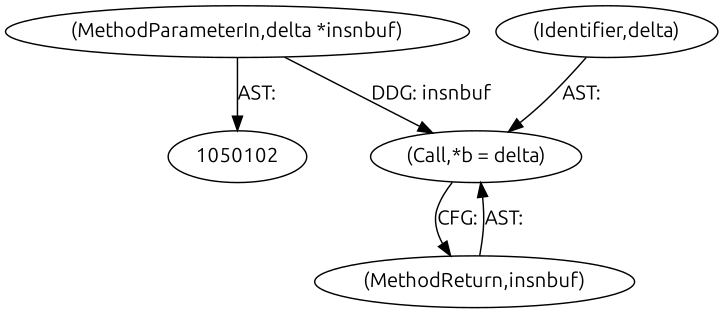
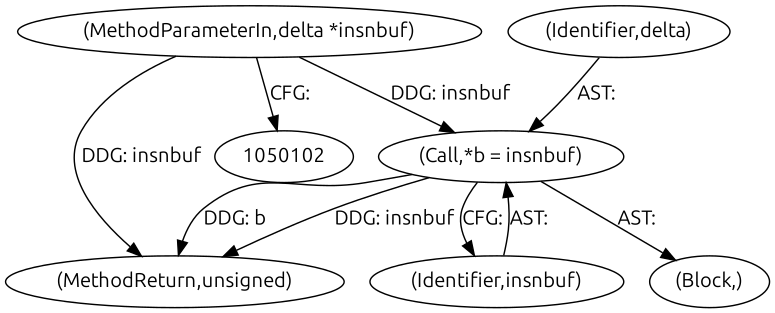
edge "(MethodParameterIn,delta *insnbuf)" -> "1050102": label "AST: " -> "CFG: "
node "(Call,*b = delta)": label "(Call,*b = delta)" -> "(Call,*b = insnbuf)"
node "(MethodReturn,unsigned)": added
node "(MethodReturn,insnbuf)": label "(MethodReturn,insnbuf)" -> "(Identifier,insnbuf)"
node "(Block,)": added
